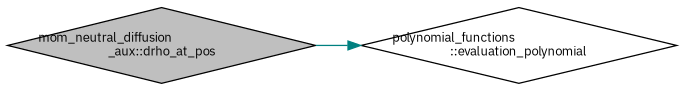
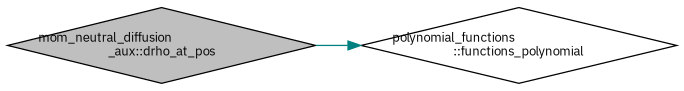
node "polynomial_functions ::evaluation_polynomial": label "polynomial_functions ::evaluation_polynomial" -> "polynomial_functions ::functions_polynomial"
